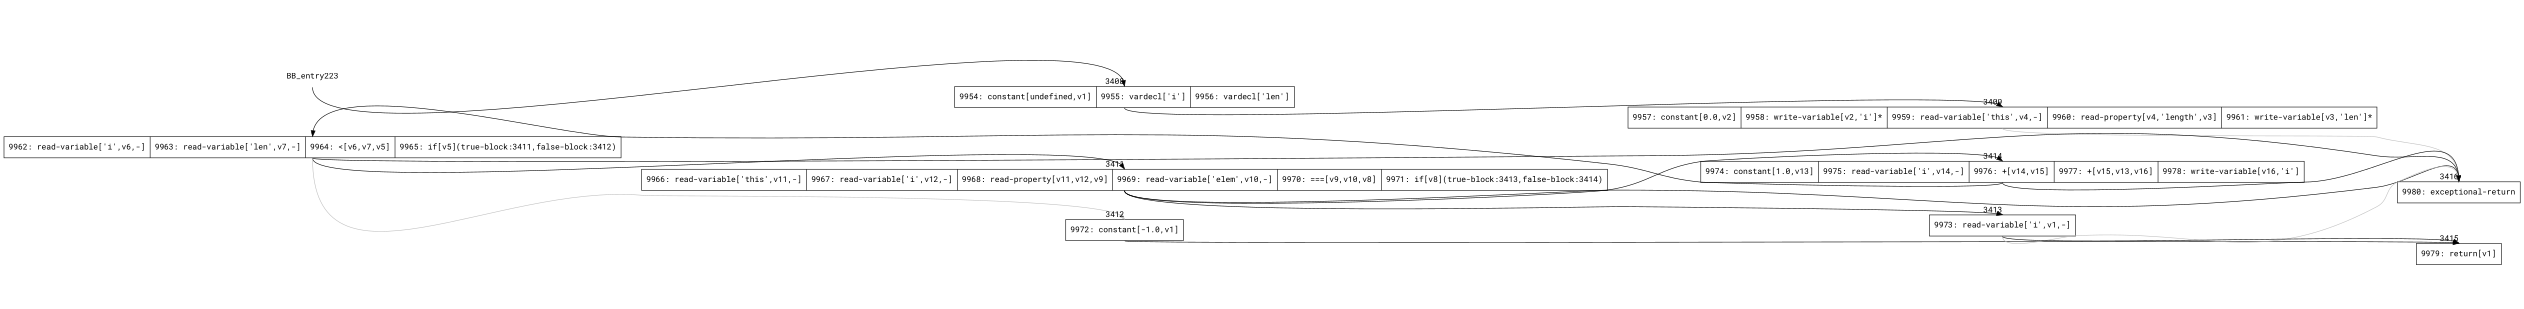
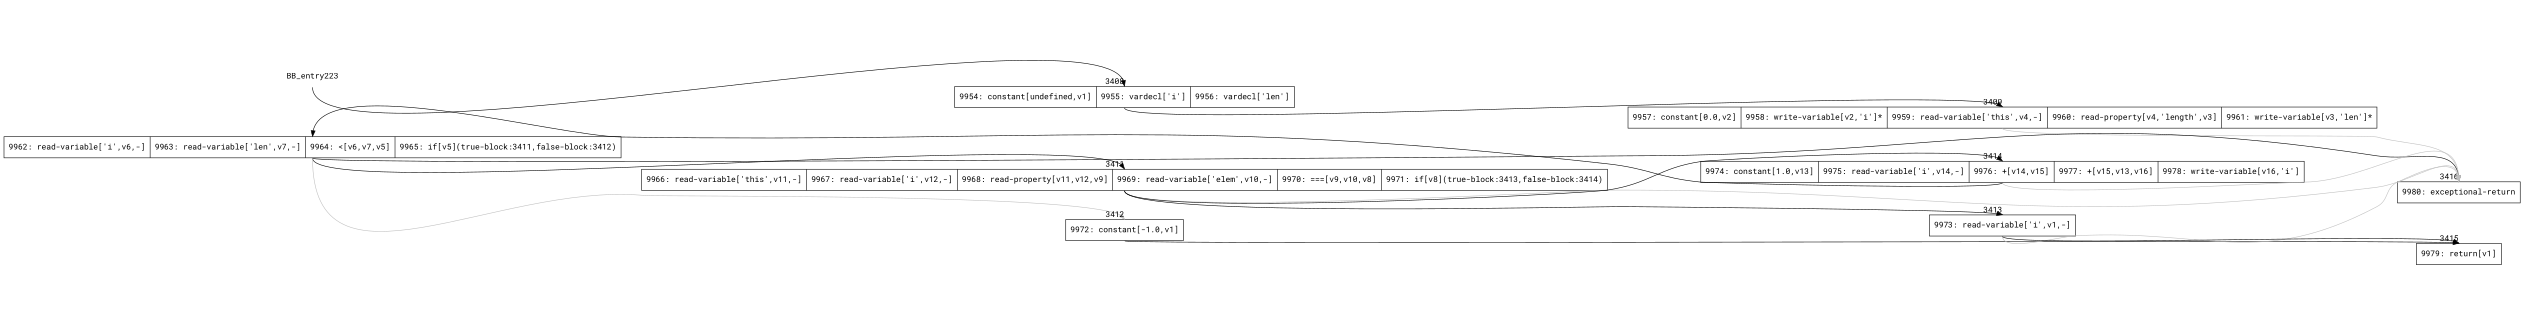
edge "9974: constant[1.0,v13]" -> "9980: exceptional-return": color black -> gray
edge "9966: read-variable['this',v11,-]" -> "9980: exceptional-return": color black -> gray
